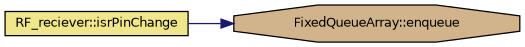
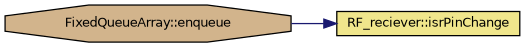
edge "RF_reciever::isrPinChange" -> "FixedQueueArray::enqueue": reversed
